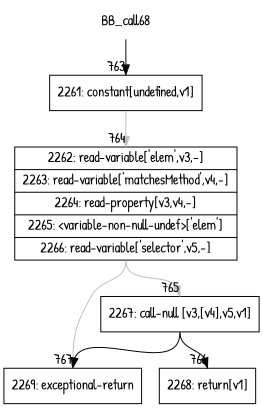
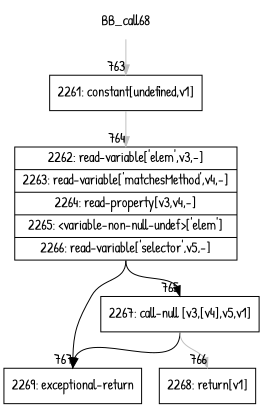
edge "BB_call68" -> "2261: constant[undefined,v1]": color black -> gray
edge "2262: read-variable['elem',v3,-]" -> "2267: call-null [v3,[v4],v5,v1]": color gray -> black
edge "2262: read-variable['elem',v3,-]" -> "2269: exceptional-return": color gray -> black
edge "2267: call-null [v3,[v4],v5,v1]" -> "2268: return[v1]": color black -> gray
